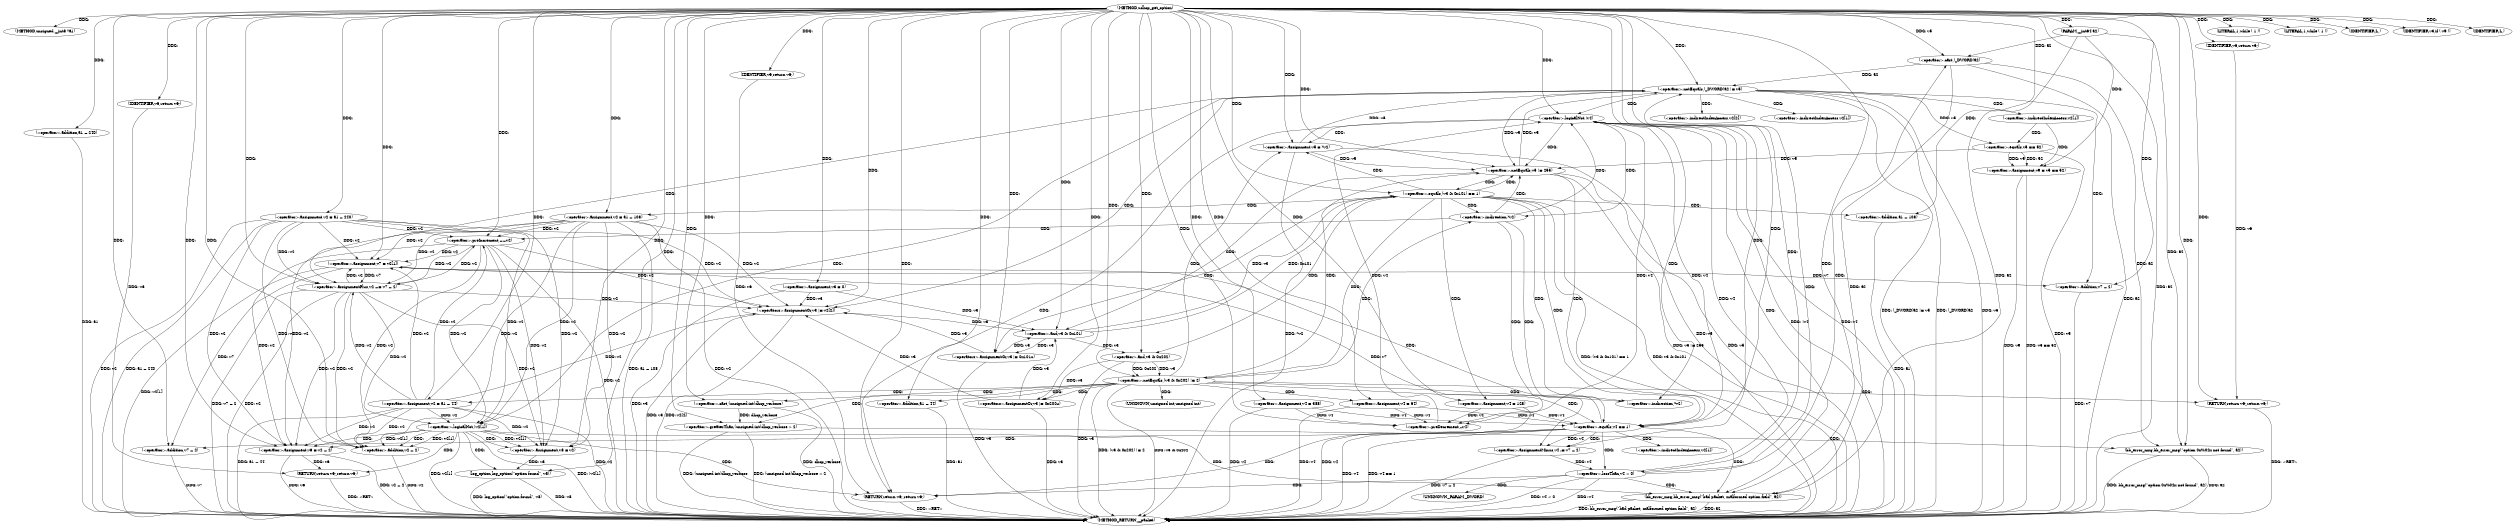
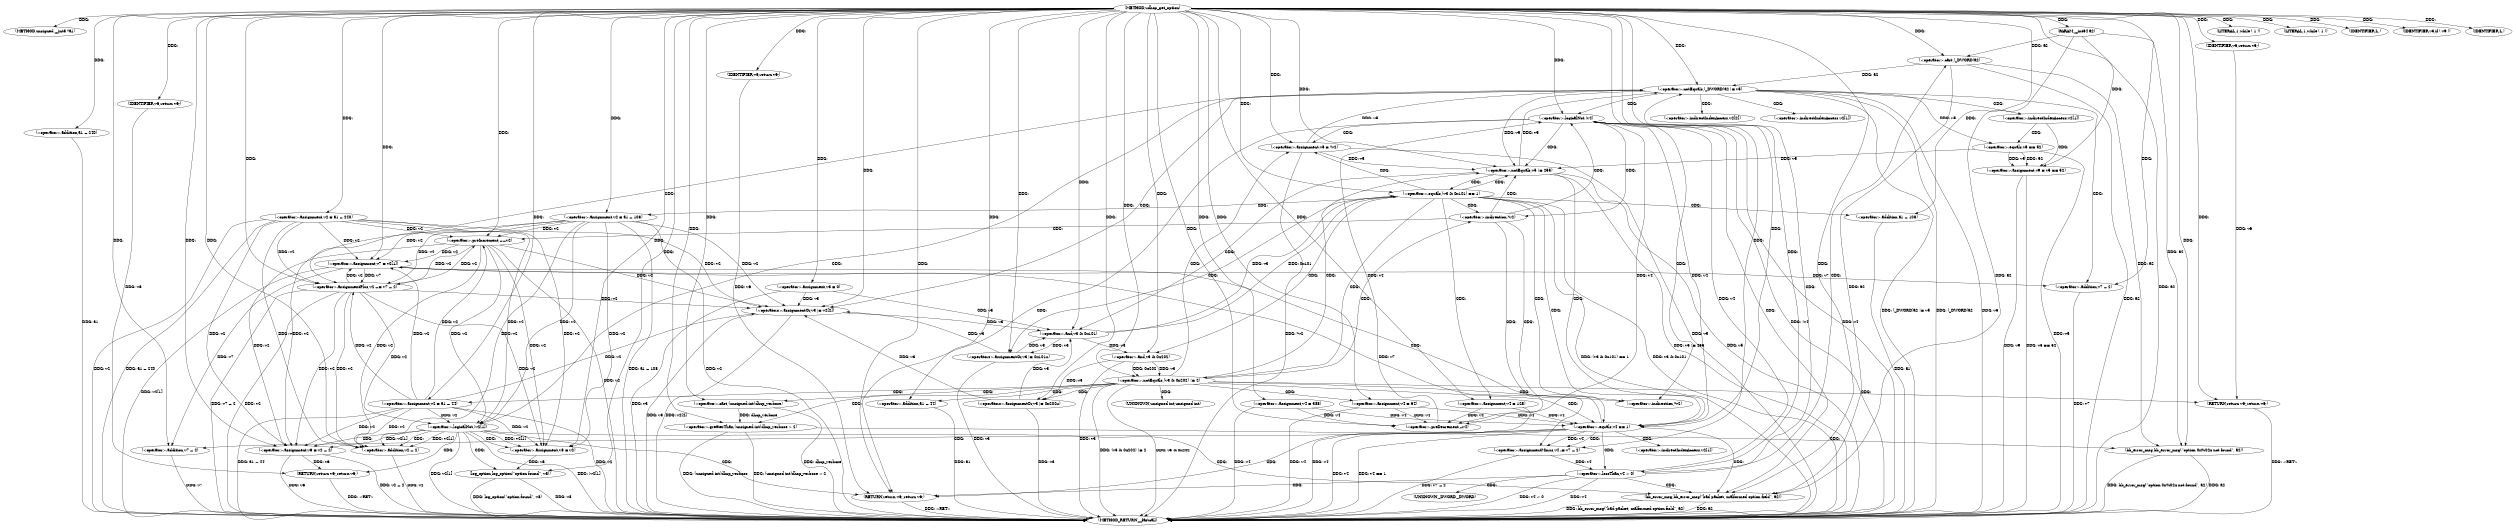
edge "(METHOD,udhcp_get_option)" -> "(<operator>.cast,(_DWORD)a2)": label "DDG: v5" -> "DDG: "
edge "(<operator>.assignment,v3 = 0)" -> "(<operator>.and,v3 & 0x101)": label "DDG: v3" -> "CDG: v3"
node "(UNKNOWN,_PARAM,_DWORD)": label "(UNKNOWN,_PARAM,_DWORD)" -> "(UNKNOWN,_DWORD,_DWORD)"
node "(METHOD_RETURN,__packet)": label "(METHOD_RETURN,__packet)" -> "(METHOD_RETURN,__fastcall)"
